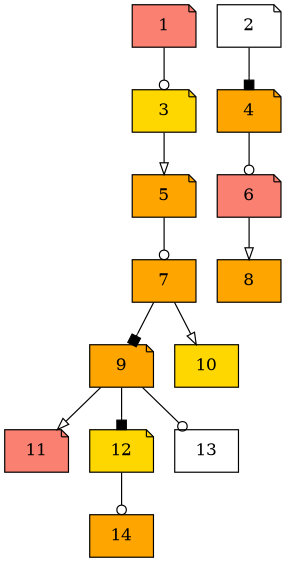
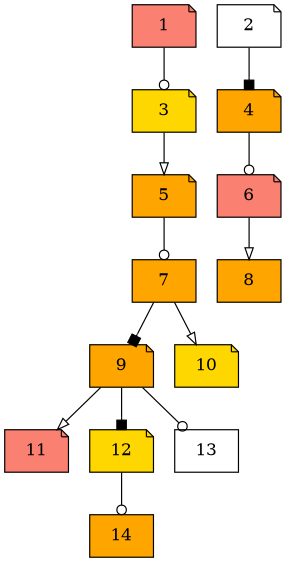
node "10": shape box -> note
